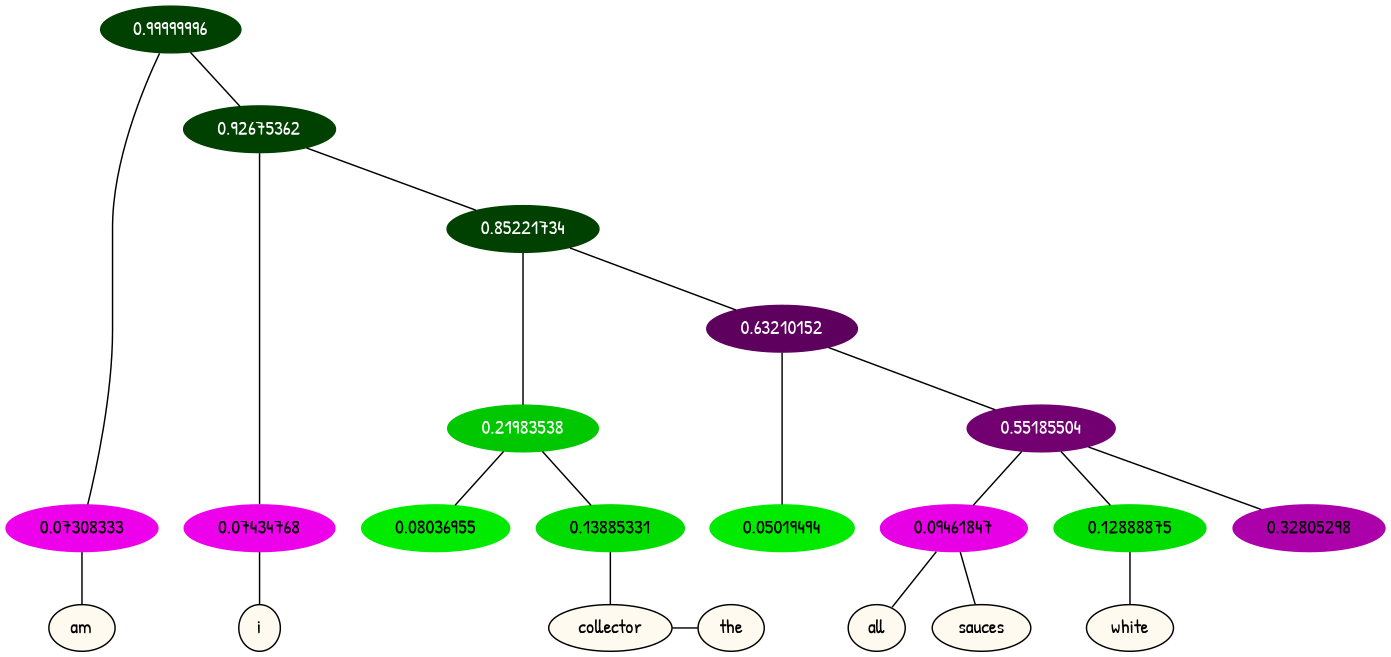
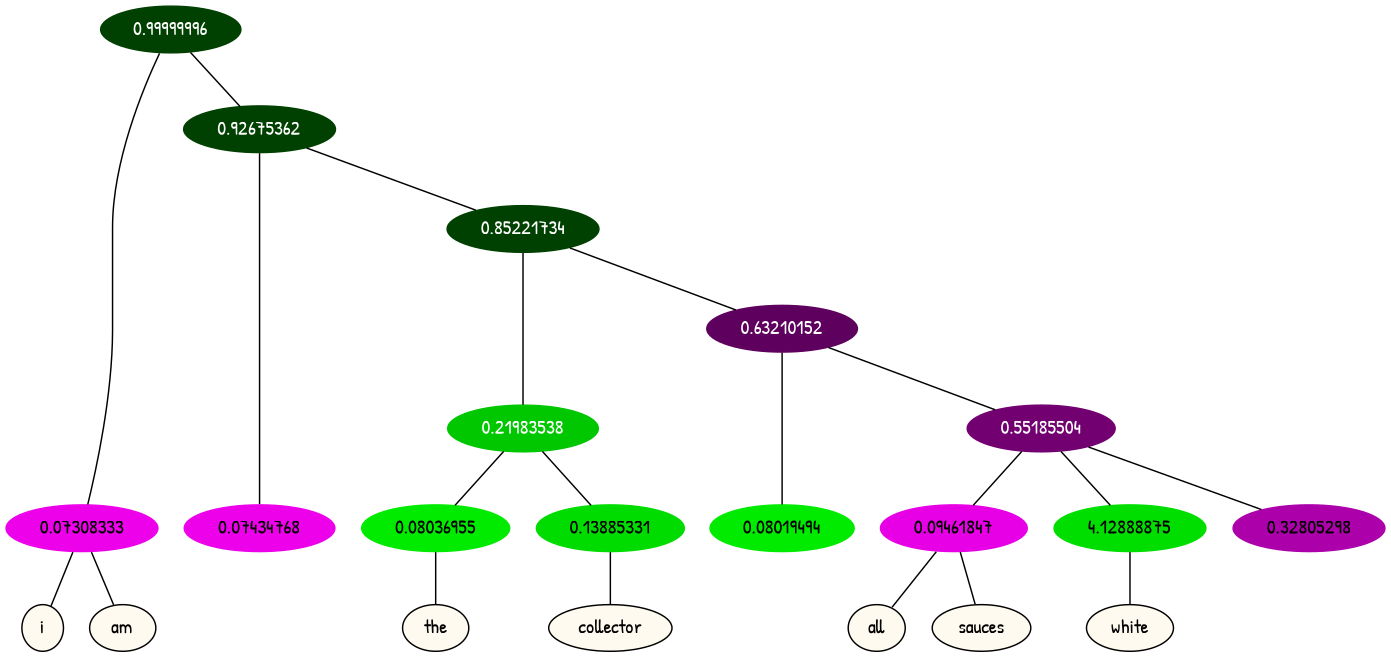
node "0.05019494": label "0.05019494" -> "0.08019494"
node "0.12888875": label "0.12888875" -> "4.12888875"
edge "0.07434768" -- "i": now "0.07308333" -- "i"
edge "collector" -- "the": now "0.08036955" -- "the"
